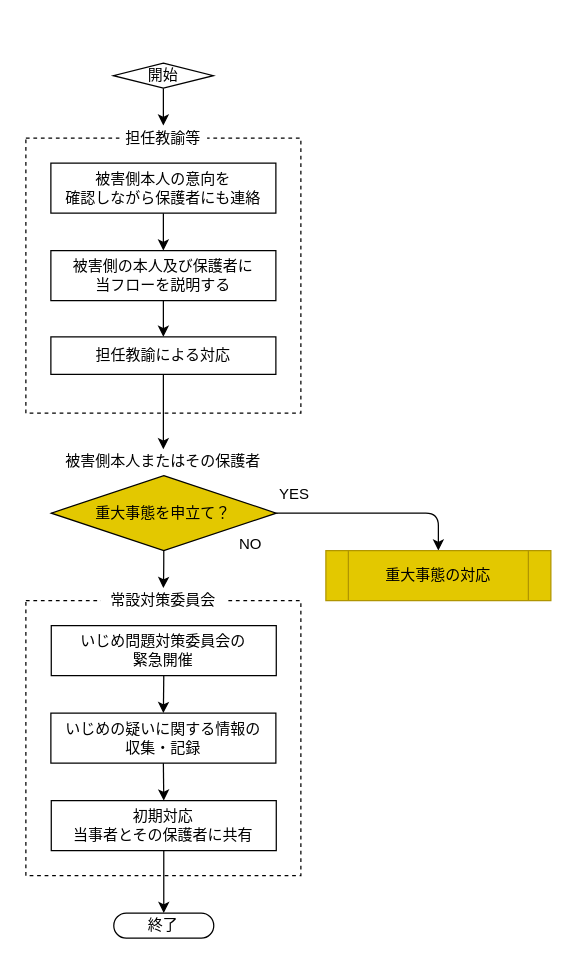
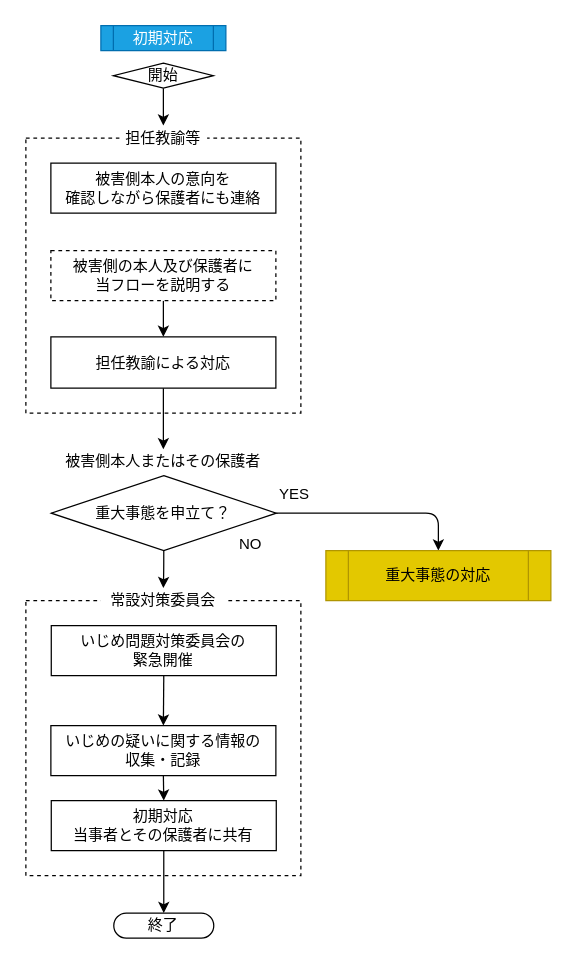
node "初期対応": added
edge "被害側本人の意向を 確認しながら保護者にも連絡" -> "被害側の本人及び保護者に 当フローを説明する": removed
node "被害側の本人及び保護者に 当フローを説明する": style solid -> dashed
node "担任教諭による対応": size 225x38 -> 225x51
node "重大事態を申立て？": fillcolor #e3c800 -> #ffffff
node "いじめの疑いに関する情報の 収集・記録": moved (163, 738) -> (163, 751)
